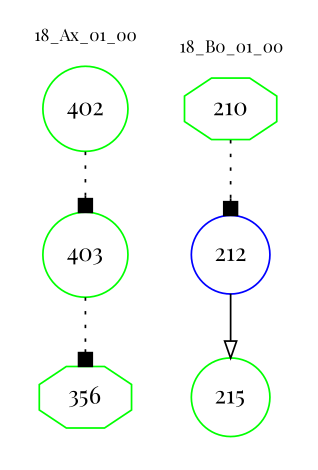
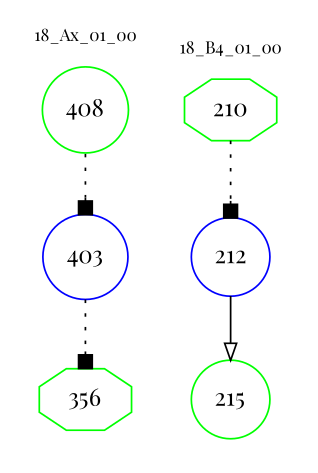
cluster "18_B0_01_00": label "18_B0_01_00" -> "18_B4_01_00"
node "402": label "402" -> "408"
node "403": color green -> blue
